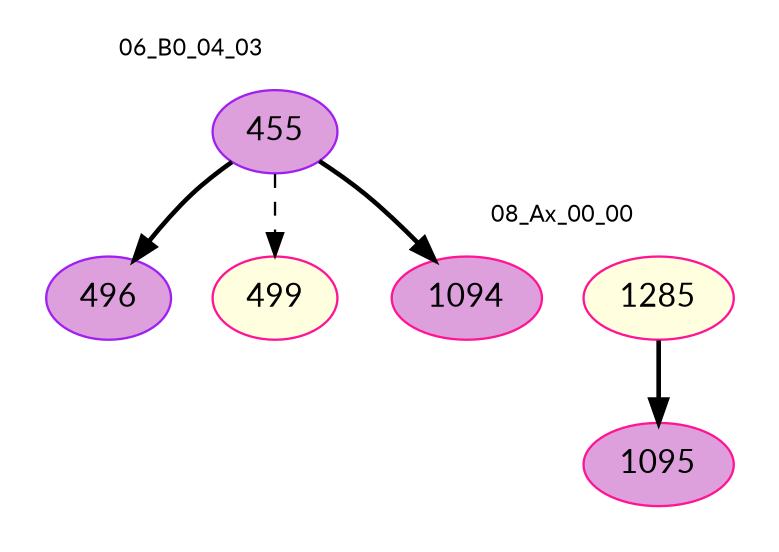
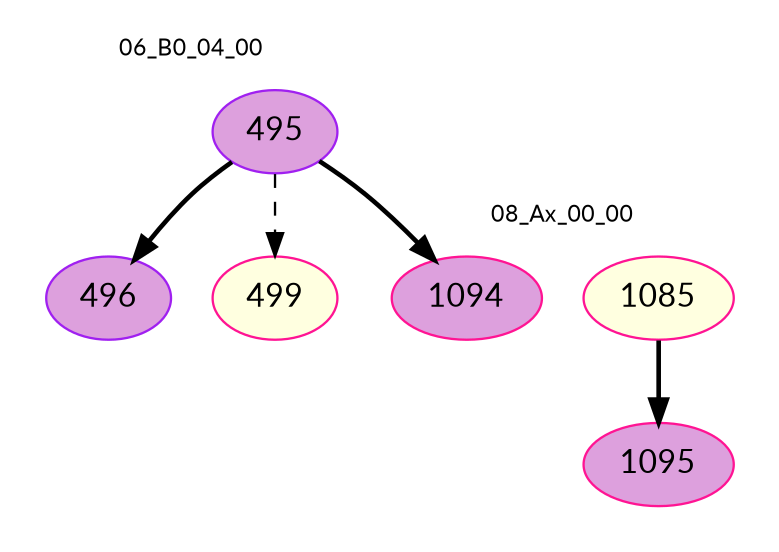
cluster "06_B0_04_03": label "06_B0_04_03" -> "06_B0_04_00"
node "455": label "455" -> "495"
node "1285": label "1285" -> "1085"
